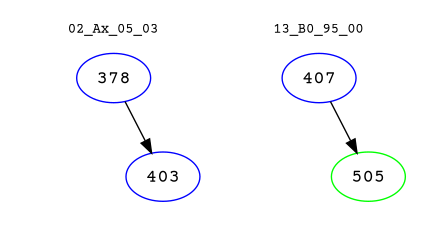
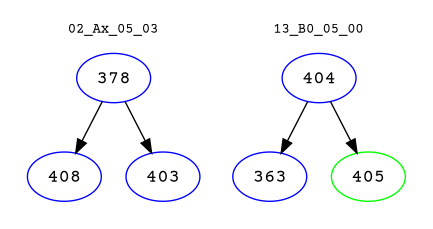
cluster "13_B0_95_00": label "13_B0_95_00" -> "13_B0_05_00"
node "407": label "407" -> "404"
node "408": added
node "363": added
node "505": label "505" -> "405"
